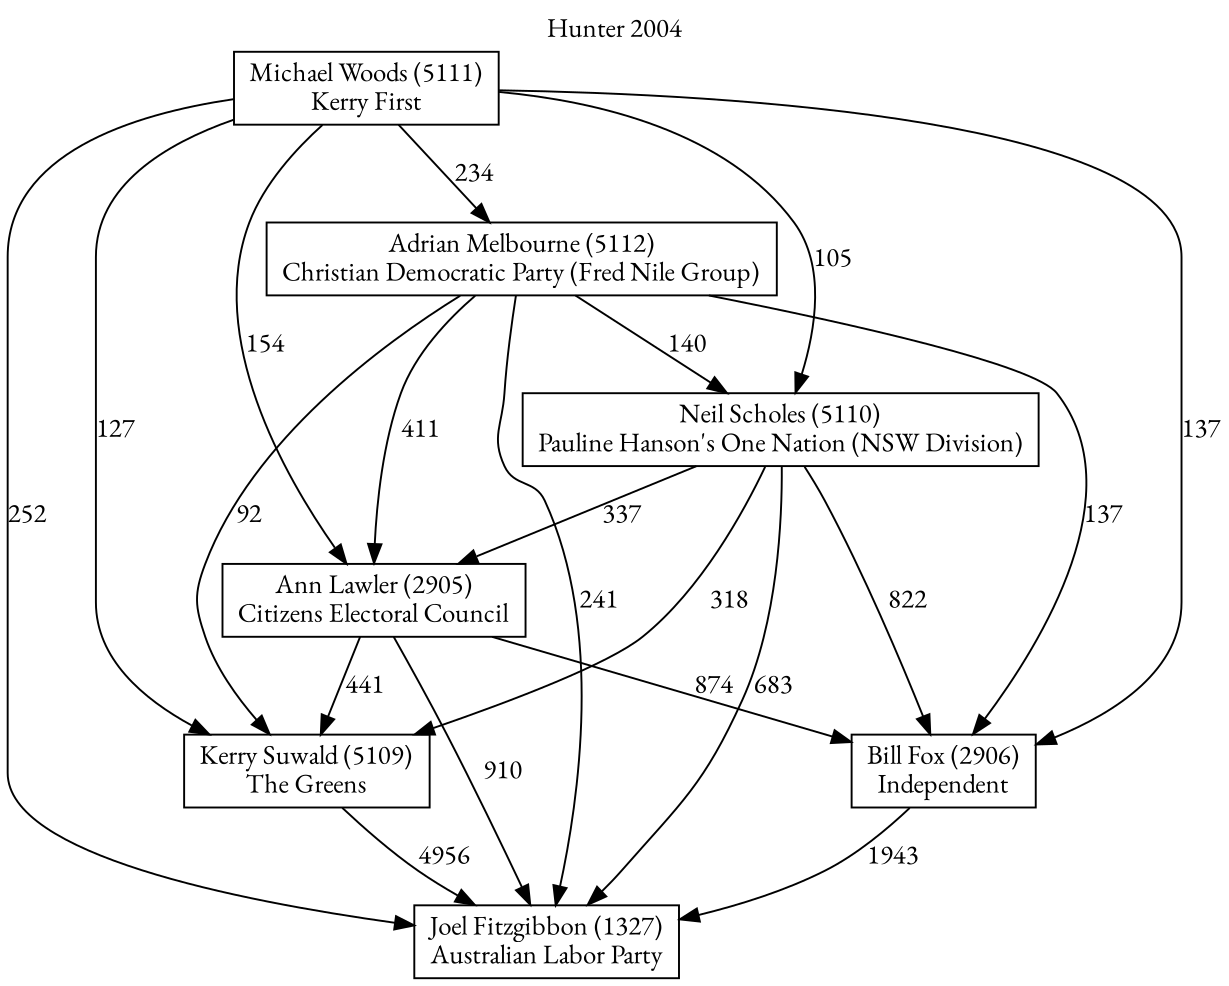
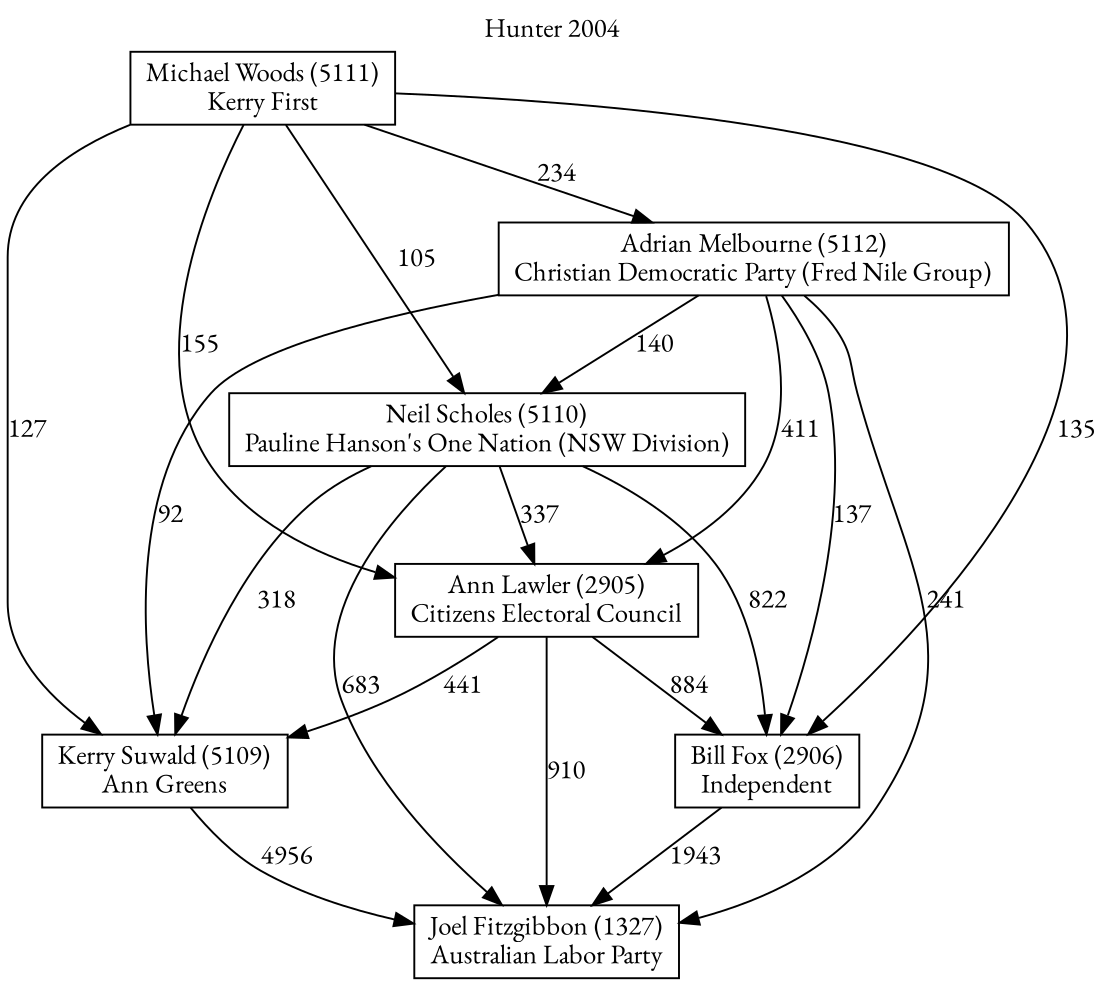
edge "Michael Woods (5111) Kerry First" -> "Ann Lawler (2905) Citizens Electoral Council": label "154" -> "155"
edge "Michael Woods (5111) Kerry First" -> "Bill Fox (2906) Independent": label "137" -> "135"
edge "Michael Woods (5111) Kerry First" -> "Joel Fitzgibbon (1327) Australian Labor Party": removed, label "252"
edge "Ann Lawler (2905) Citizens Electoral Council" -> "Bill Fox (2906) Independent": label "874" -> "884"
node "Kerry Suwald (5109) The Greens": label "Kerry Suwald (5109) The Greens" -> "Kerry Suwald (5109) Ann Greens"
